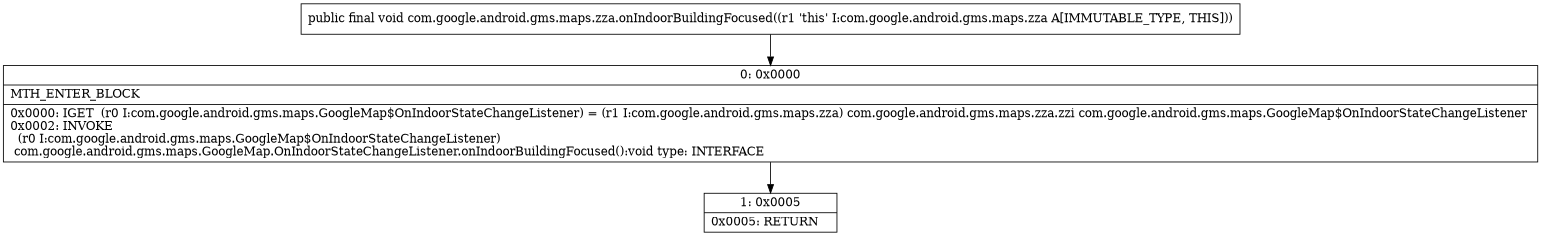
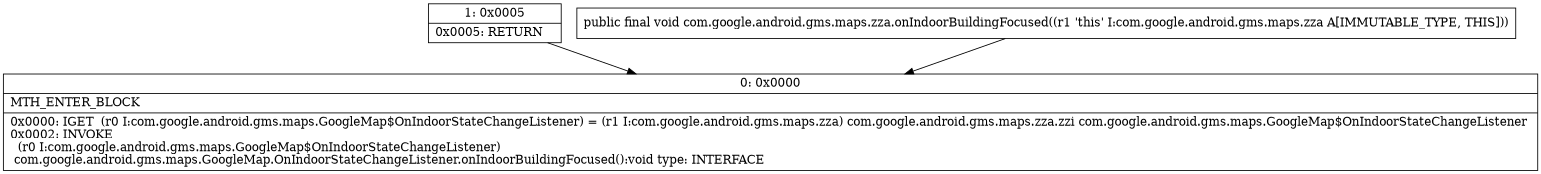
edge "0: 0x0000" -> "1: 0x0005": reversed
